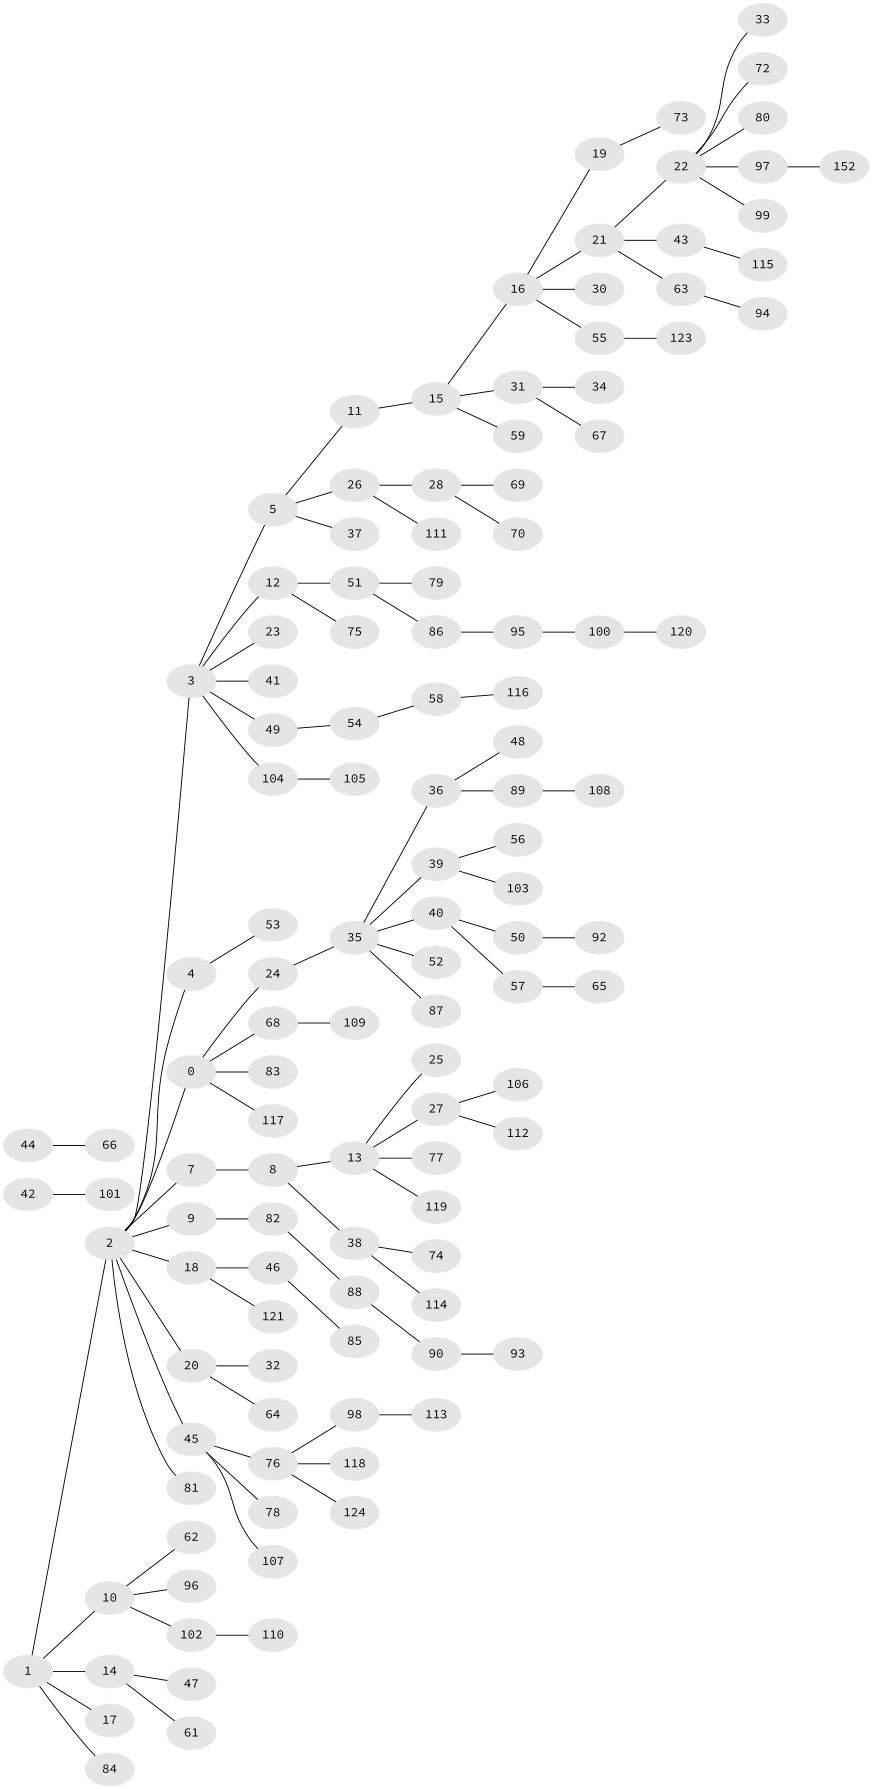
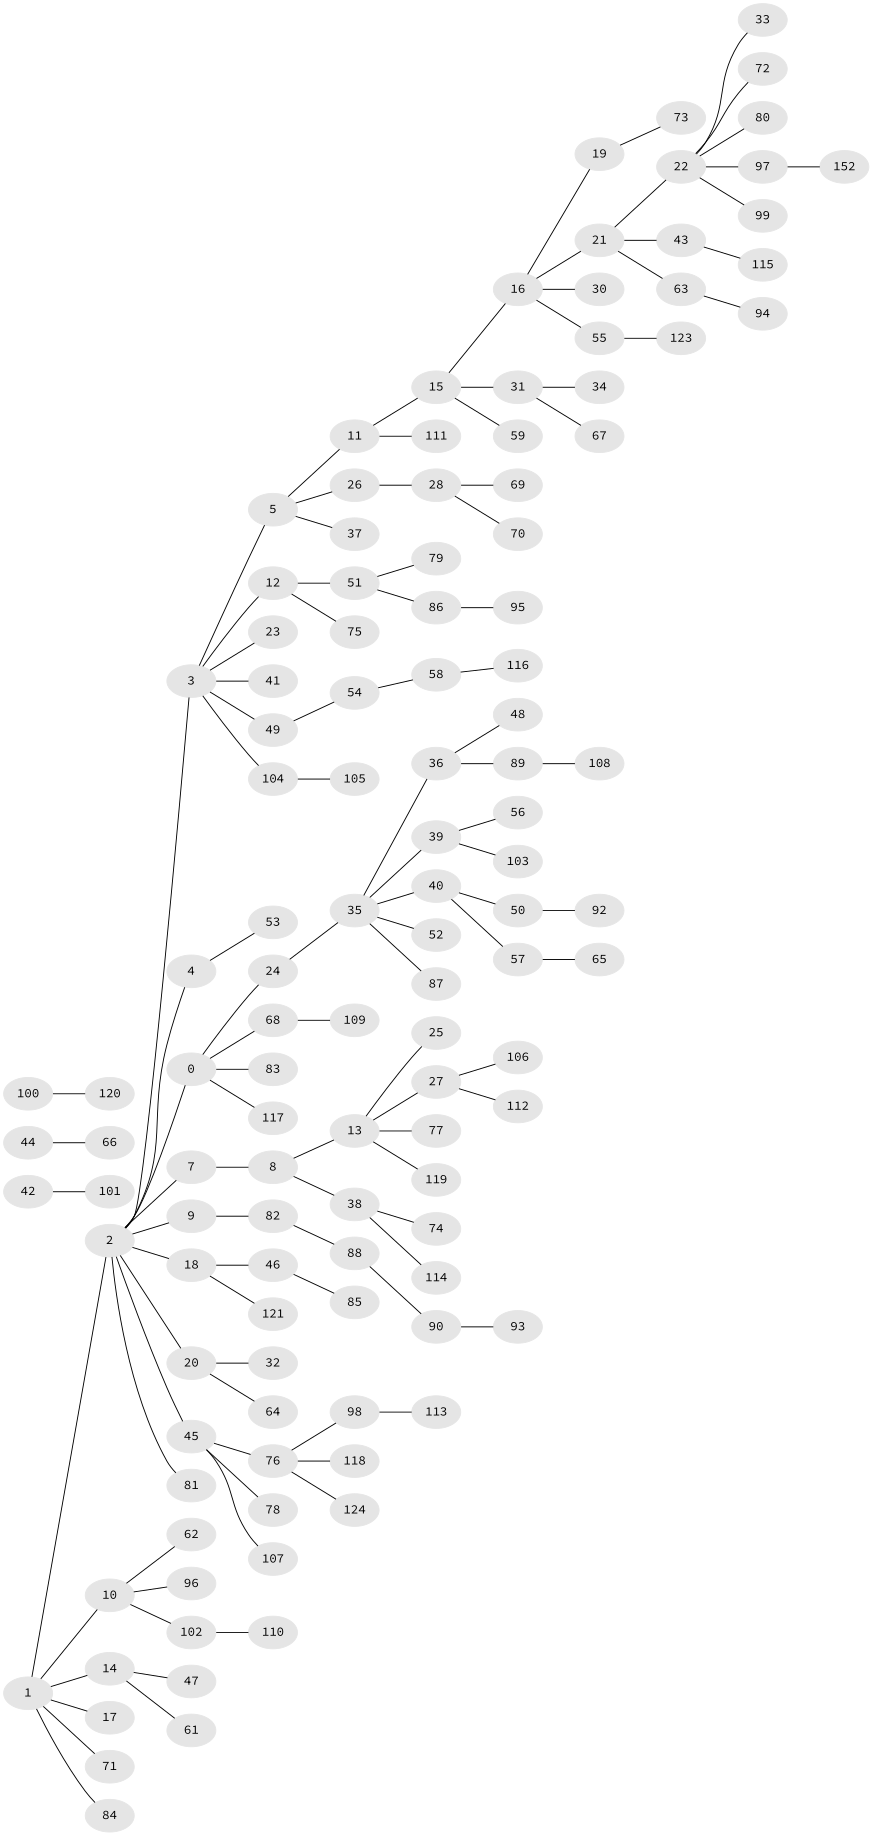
edge "26" -- "111": now "11" -- "111"
edge "95" -- "100": removed
node "71": added
